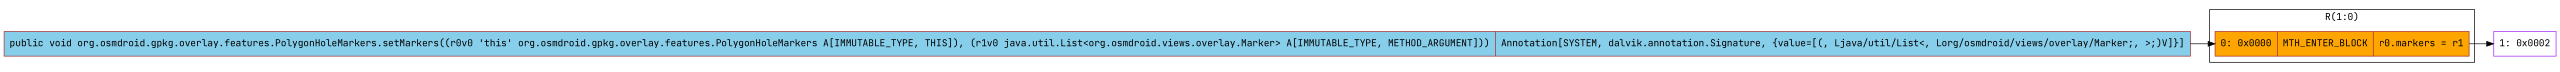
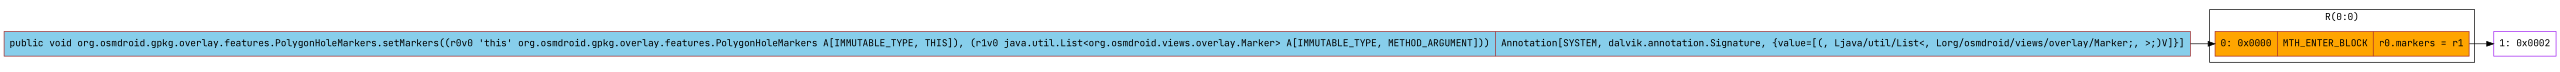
cluster "R(1:0)": label "R(1:0)" -> "R(0:0)"
